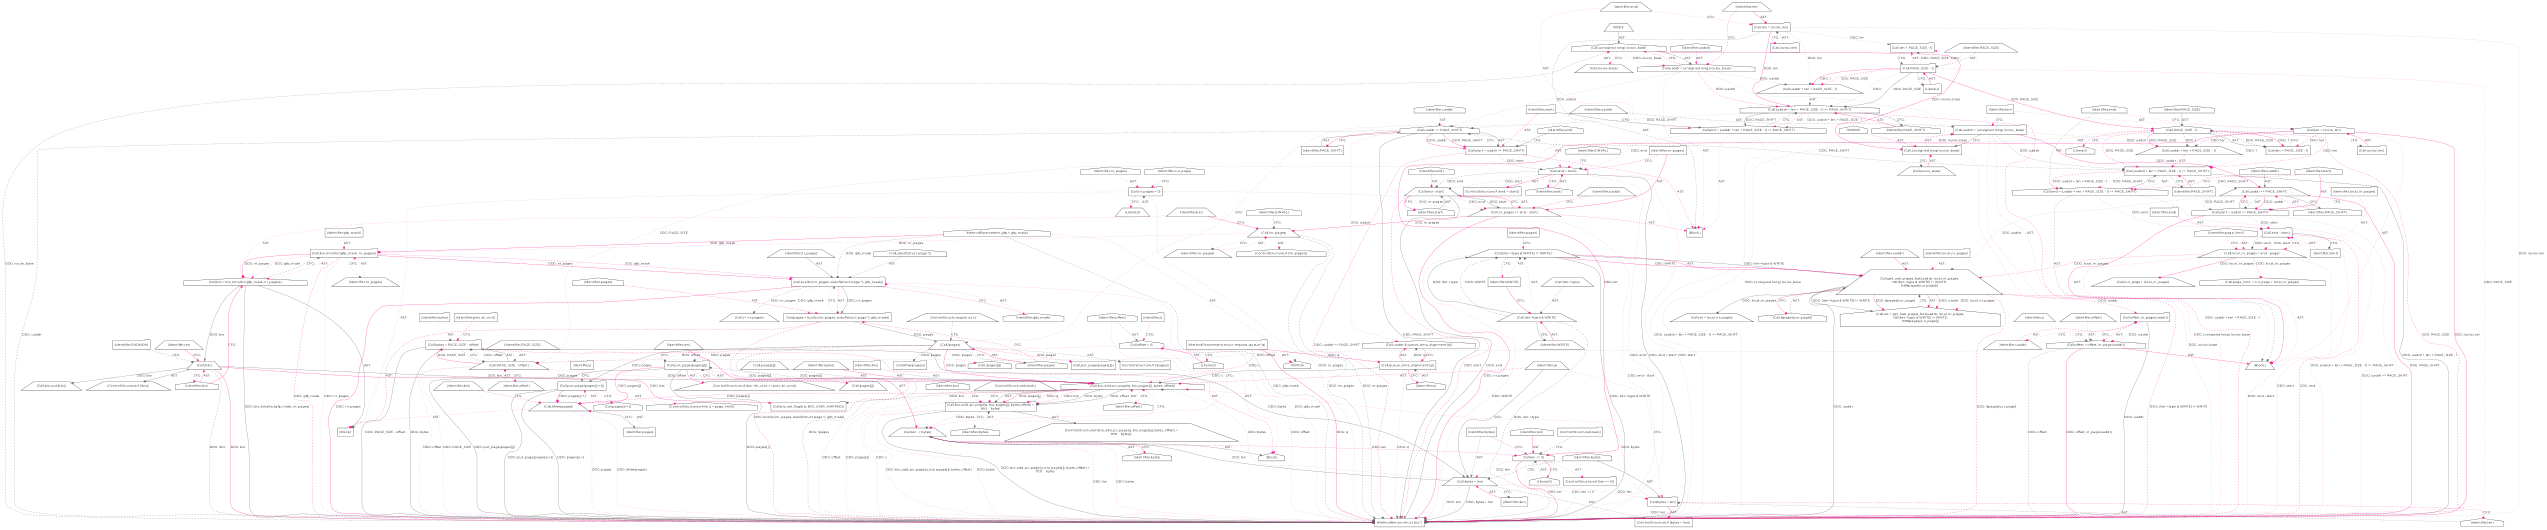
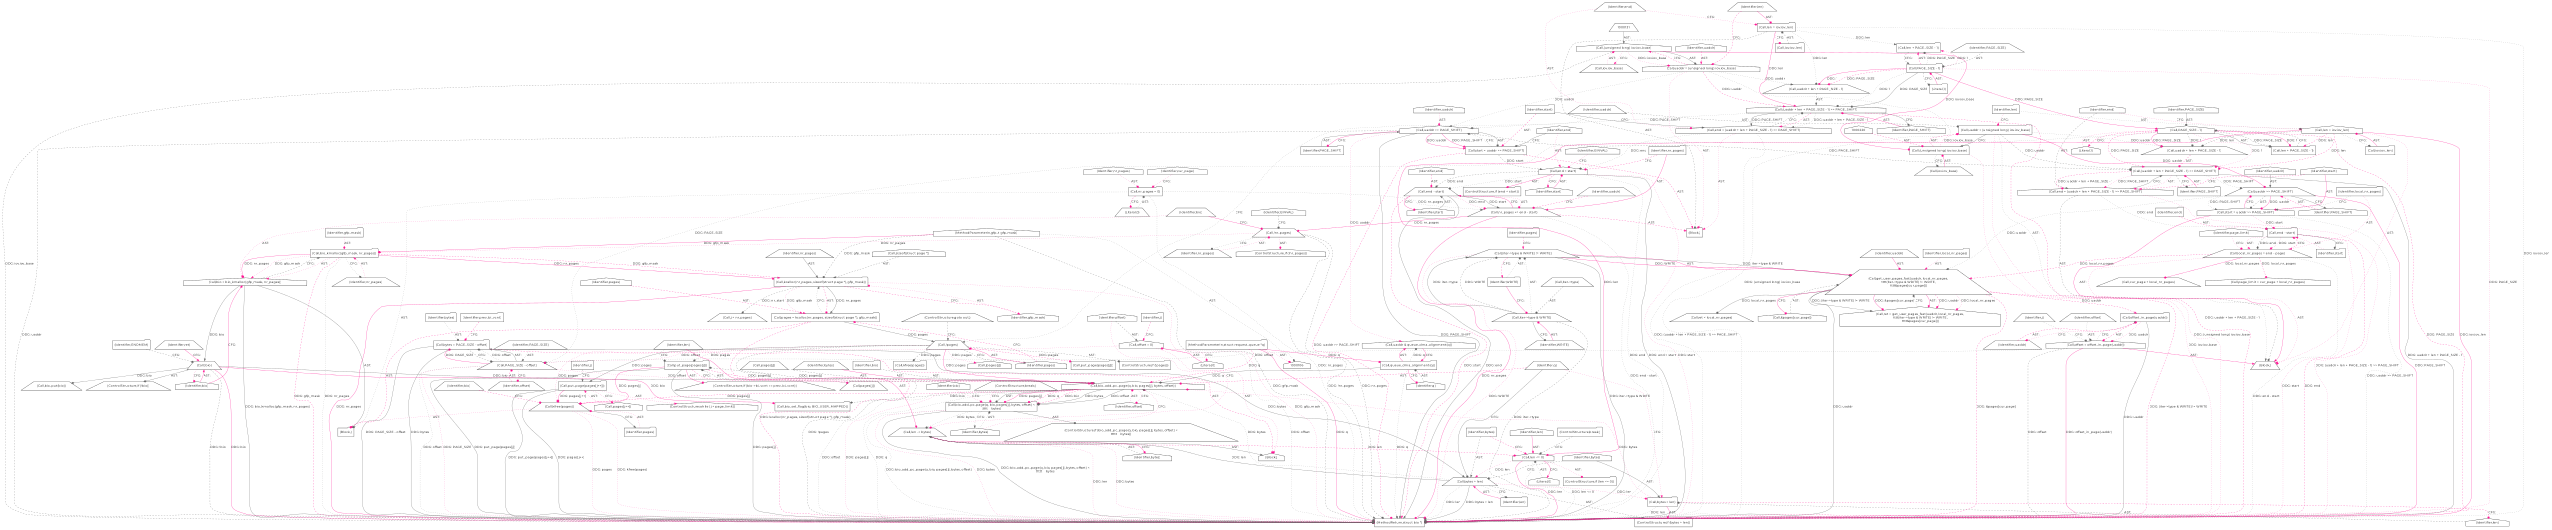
edge "(Call,kcalloc(nr_pages, sizeof(struct page *), gfp_mask))" -> "(Call,j < nr_pages)": label "DDG: nr_pages" -> "DDG: nr_start"
